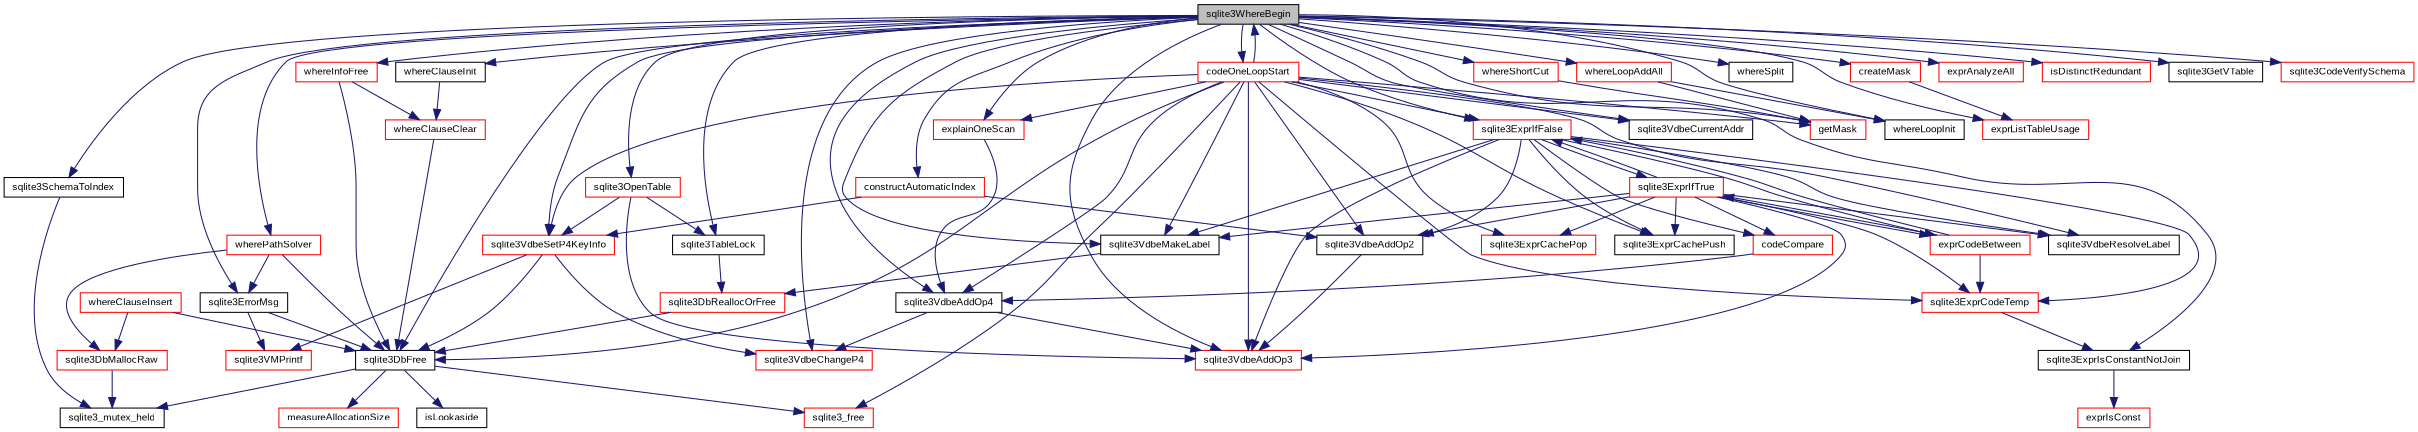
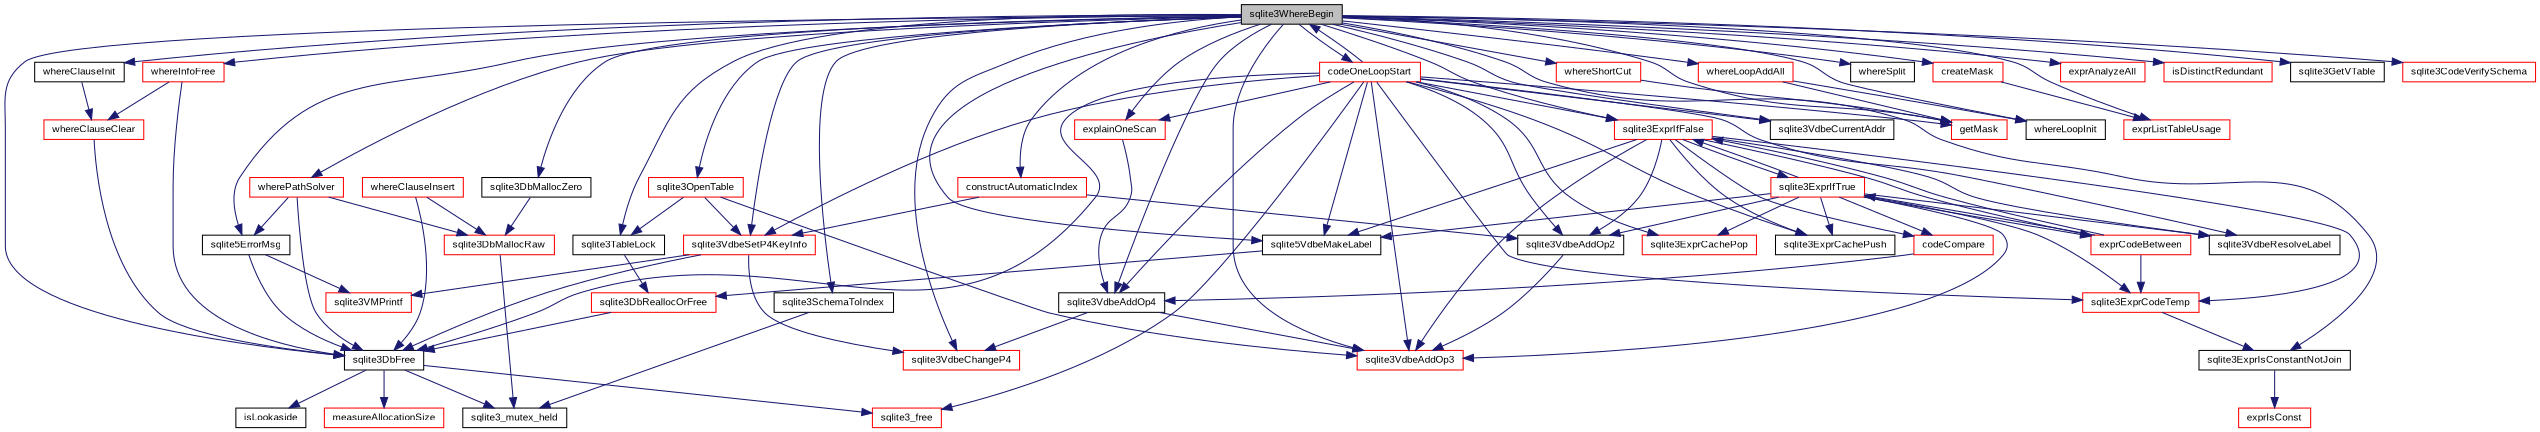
node "sqlite3DbMallocZero": added
node "sqlite3VdbeMakeLabel": label "sqlite3VdbeMakeLabel" -> "sqlite5VdbeMakeLabel"
node "sqlite3ErrorMsg": label "sqlite3ErrorMsg" -> "sqlite5ErrorMsg"
